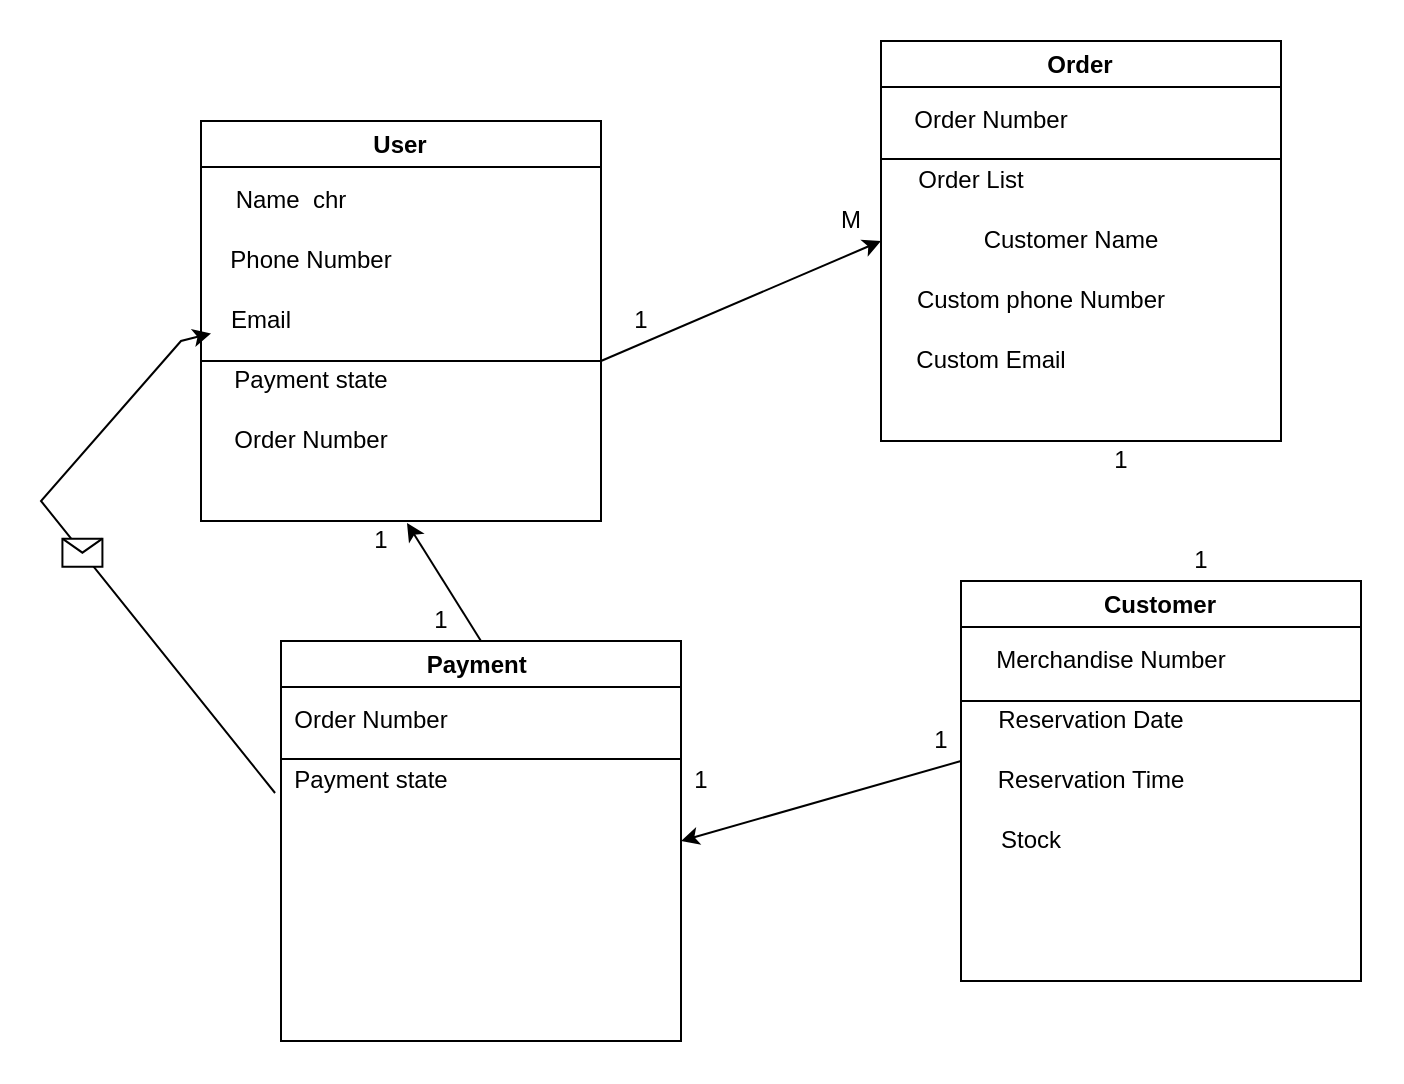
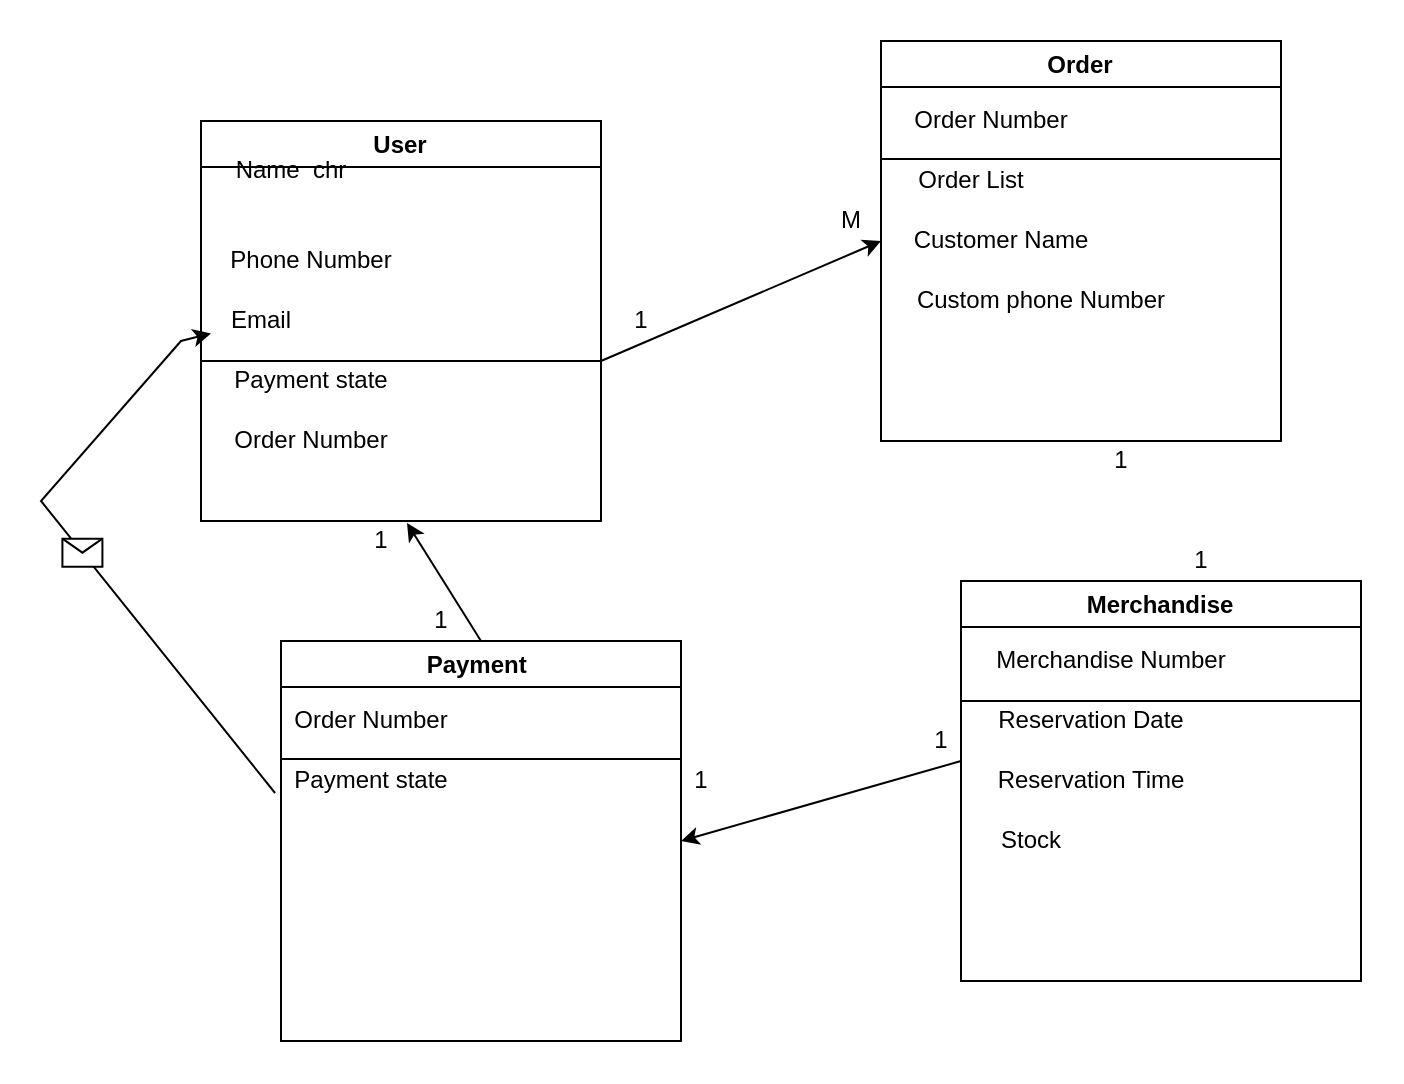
node "Name chr": moved (291, 201) -> (291, 171)
node "Customer Name": moved (1071, 241) -> (1001, 241)
node "Custom Email": removed
node "Customer": label "Customer" -> "Merchandise"
